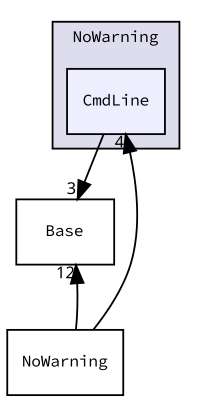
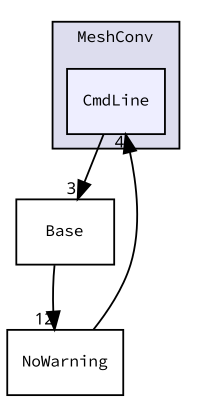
cluster "NoWarning": label "NoWarning" -> "MeshConv"
edge "NoWarning" -> "Base": reversed
